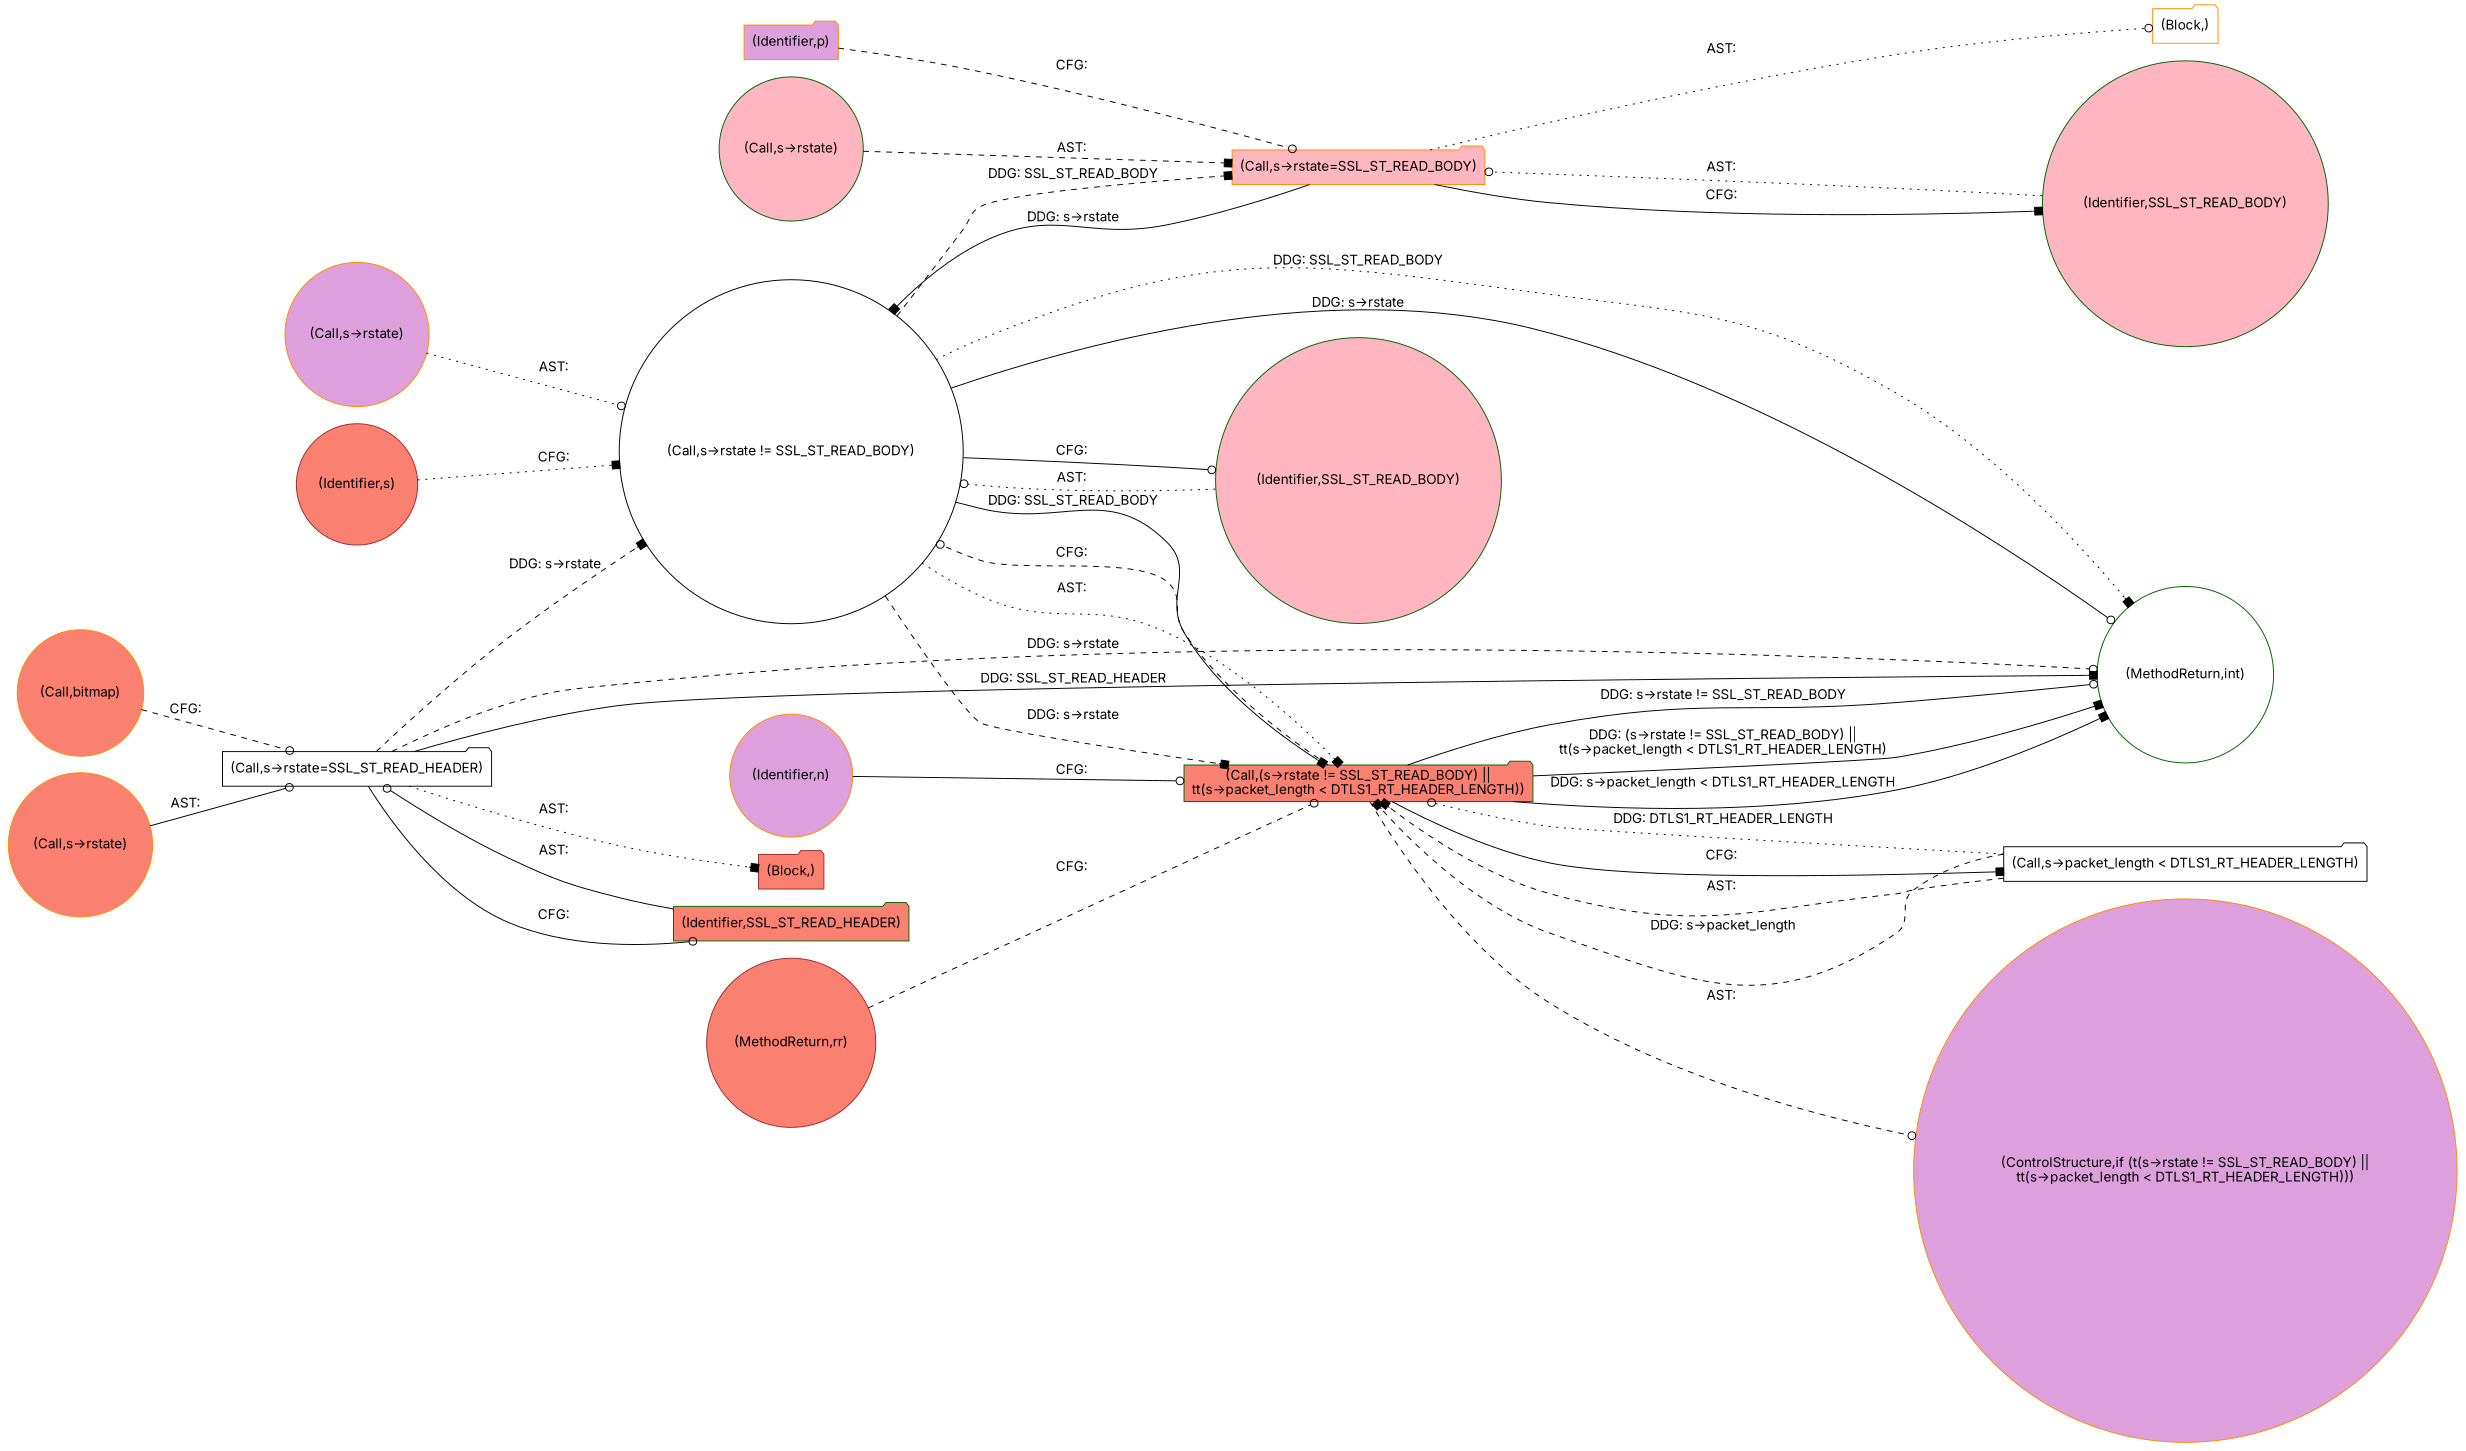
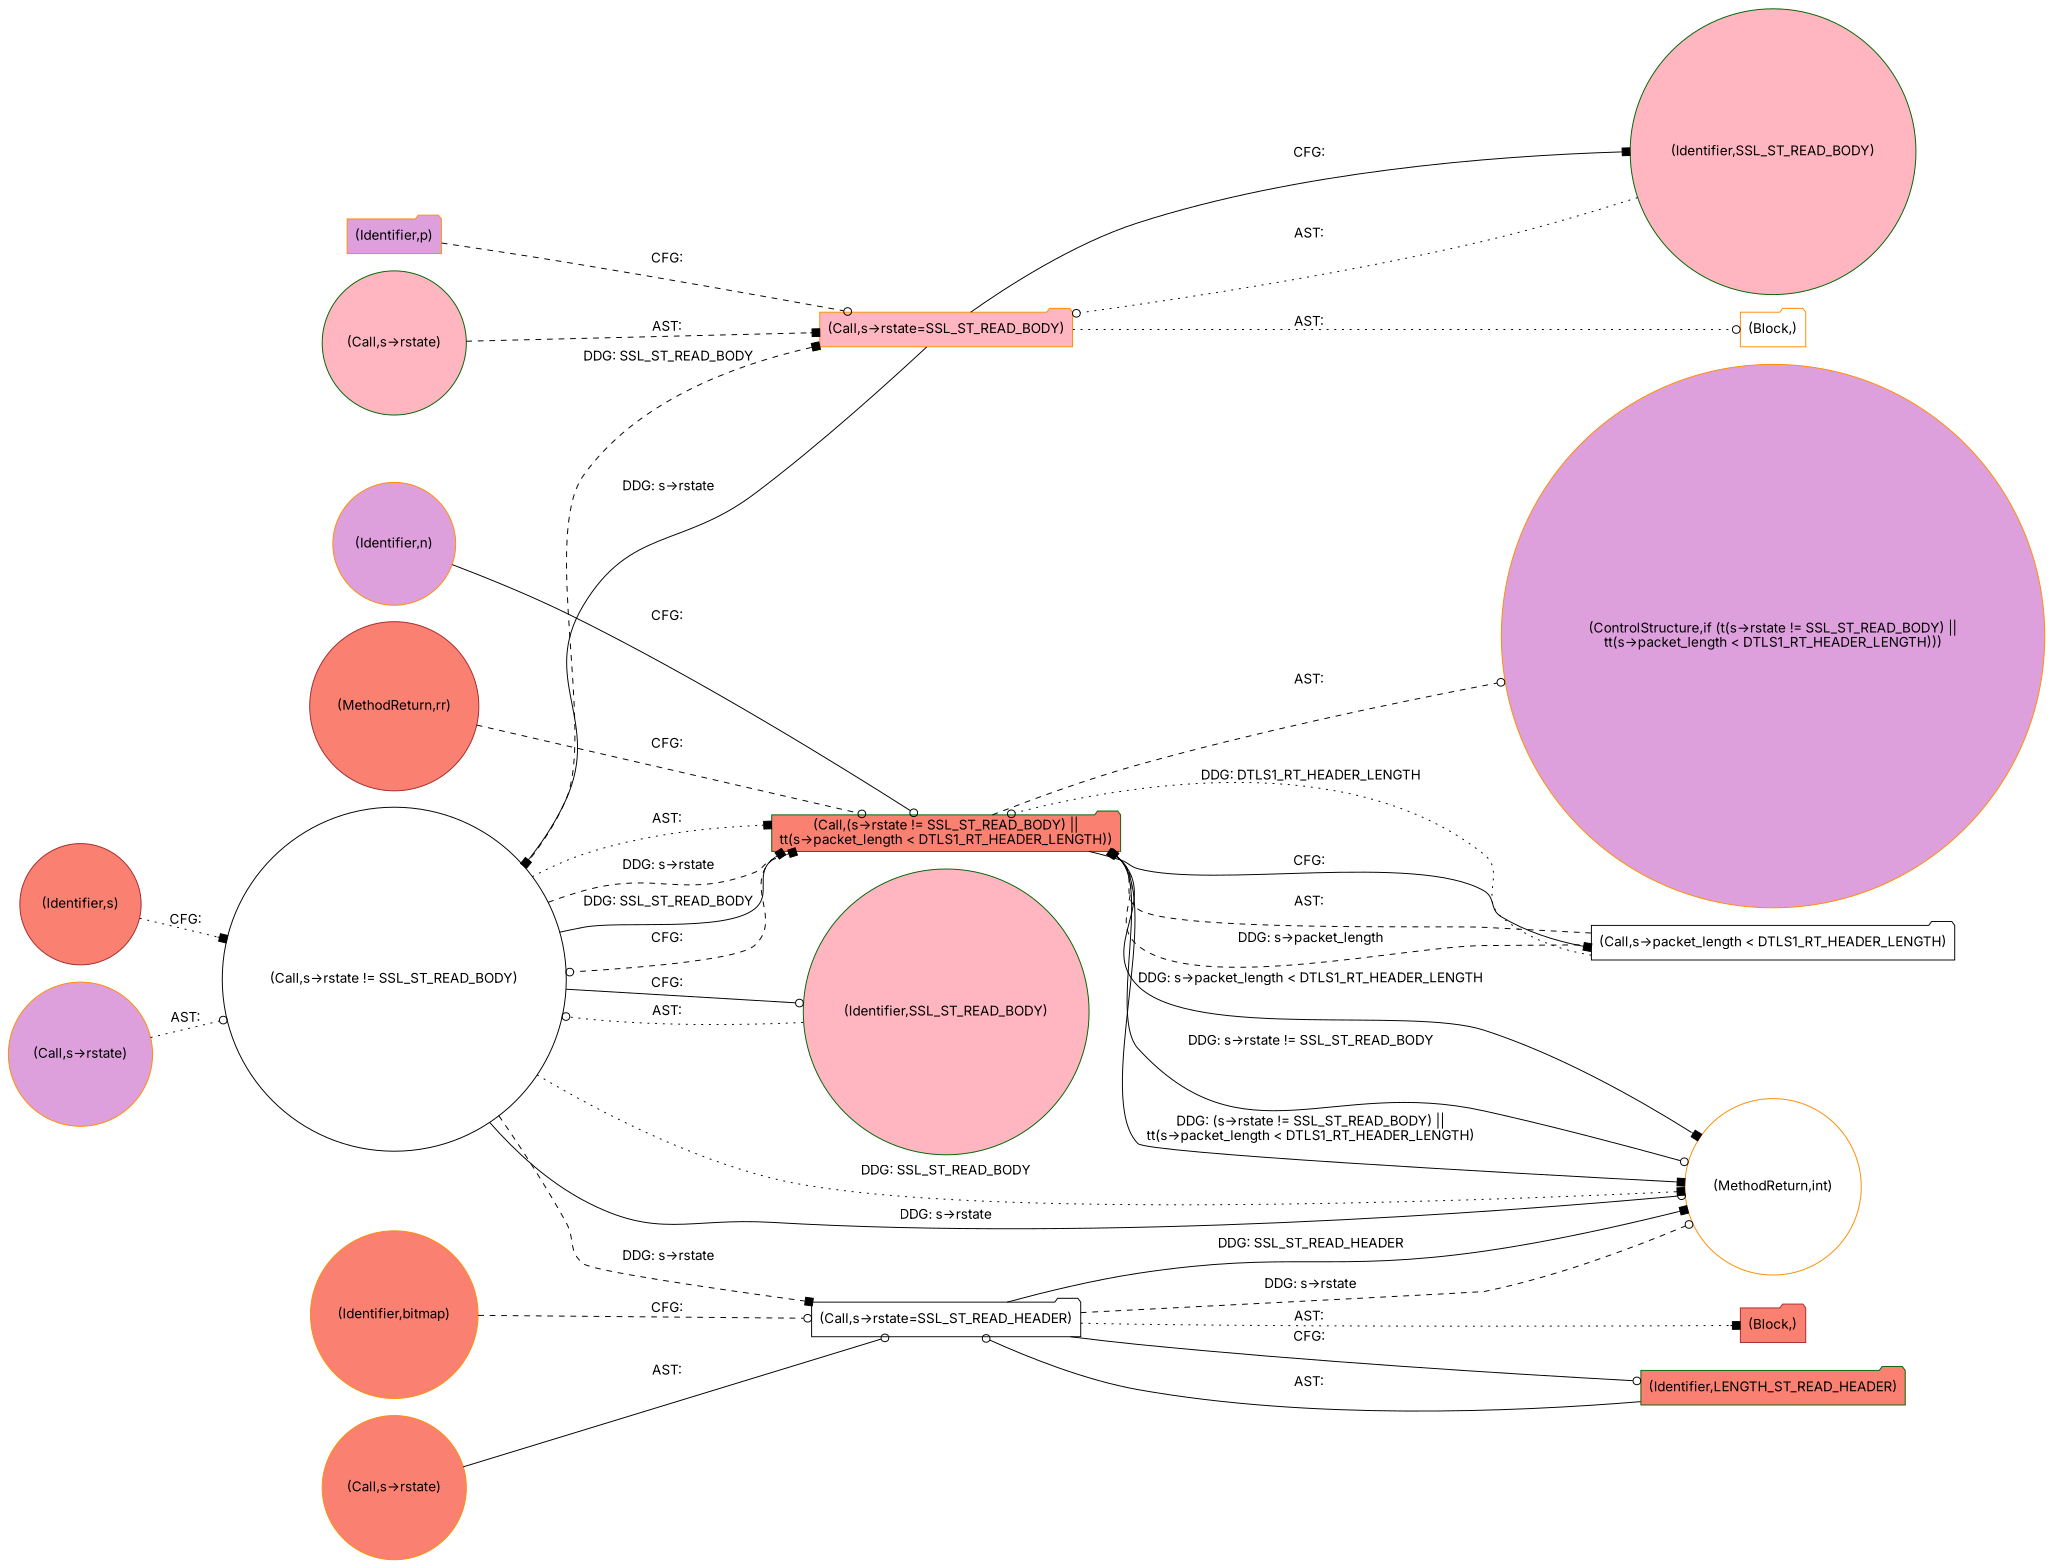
edge "(Call,s->rstate=SSL_ST_READ_HEADER)" -> "(Call,s->rstate != SSL_ST_READ_BODY)": reversed
node "(MethodReturn,int)": color darkgreen -> darkorange
node "(Call,bitmap)": label "(Call,bitmap)" -> "(Identifier,bitmap)"
node "(Identifier,SSL_ST_READ_HEADER)": label "(Identifier,SSL_ST_READ_HEADER)" -> "(Identifier,LENGTH_ST_READ_HEADER)"
